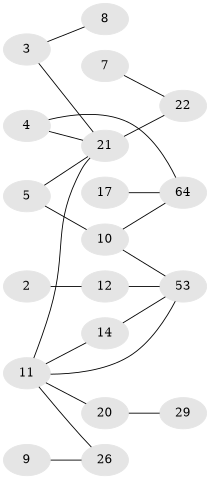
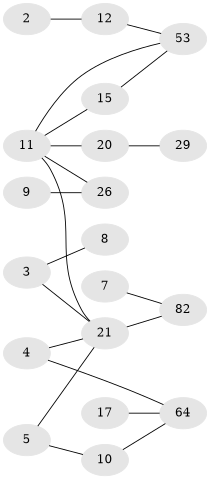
node "22": label "22" -> "82"
edge "10" -- "53": removed
node "14": label "14" -> "15"
